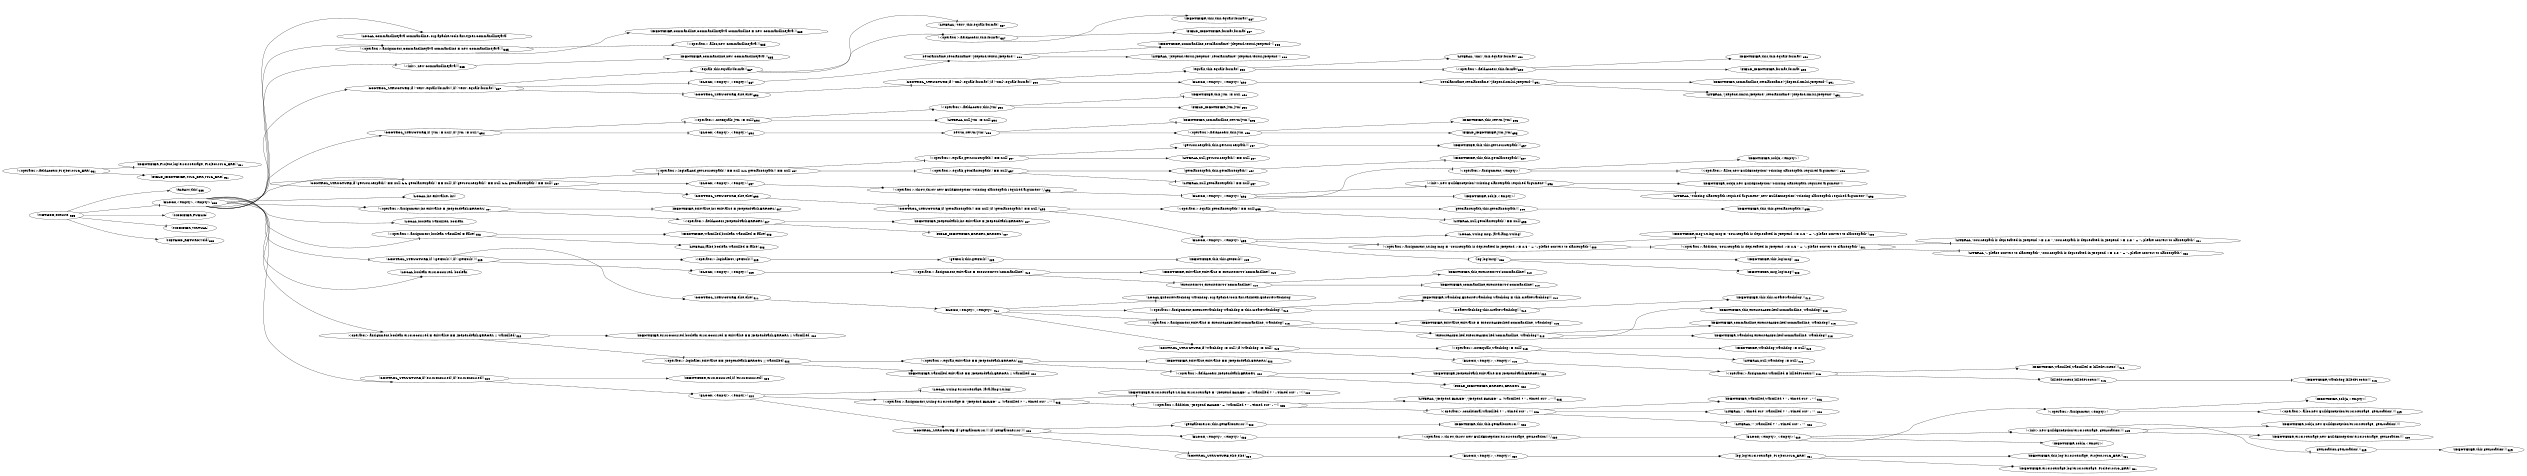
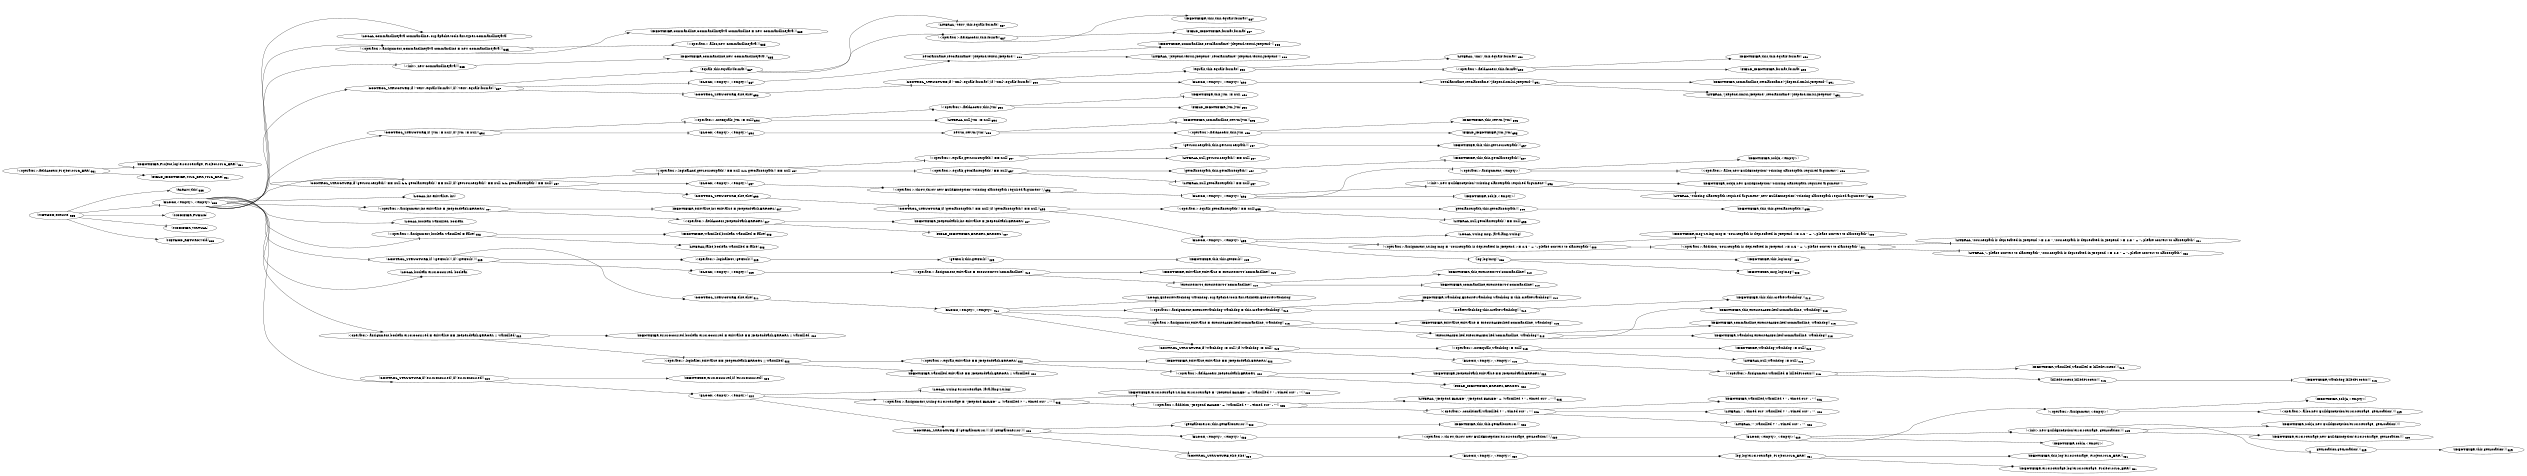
edge "(<operator>.assignment,wasKilled = killedProcess())" -> "(IDENTIFIER,wasKilled,wasKilled = killedProcess())": arrowhead dot -> normal
